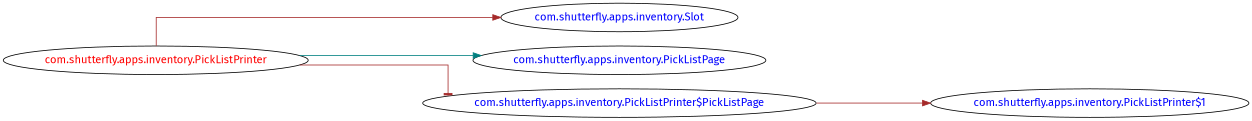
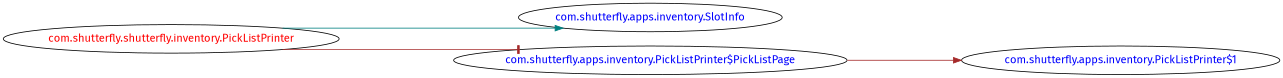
node "com.shutterfly.apps.inventory.Slot": removed
node "com.shutterfly.apps.inventory.PickListPrinter": label "com.shutterfly.apps.inventory.PickListPrinter" -> "com.shutterfly.shutterfly.inventory.PickListPrinter"
node "com.shutterfly.apps.inventory.PickListPage": label "com.shutterfly.apps.inventory.PickListPage" -> "com.shutterfly.apps.inventory.SlotInfo"
